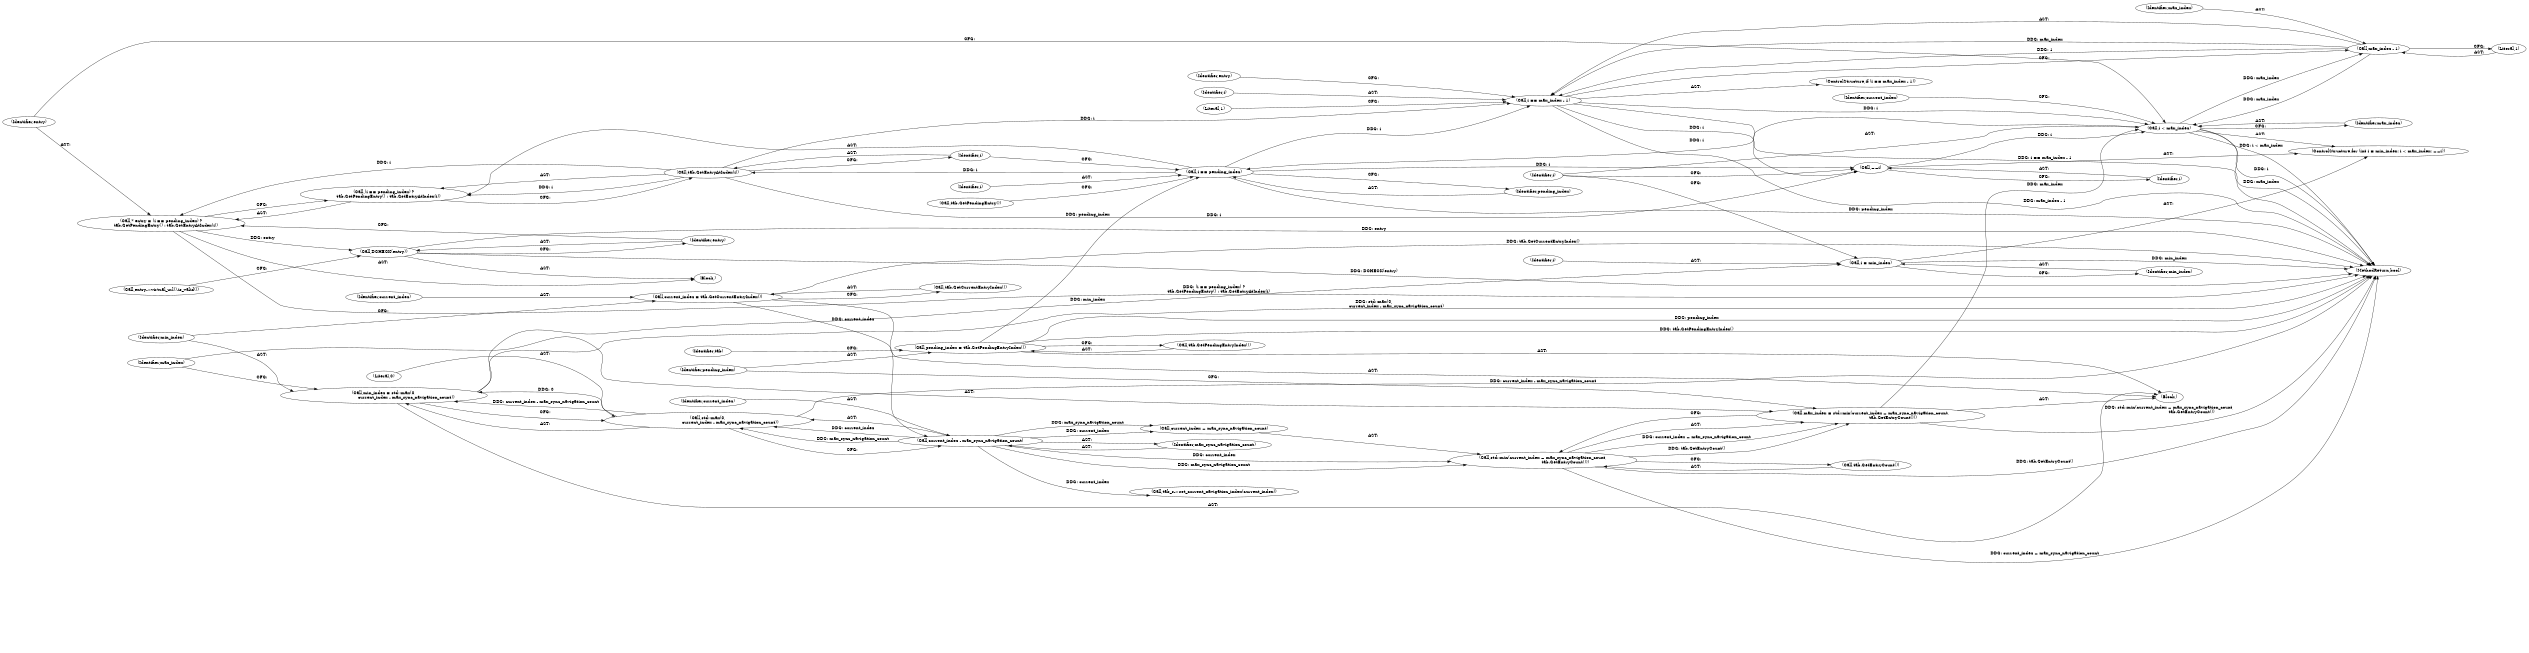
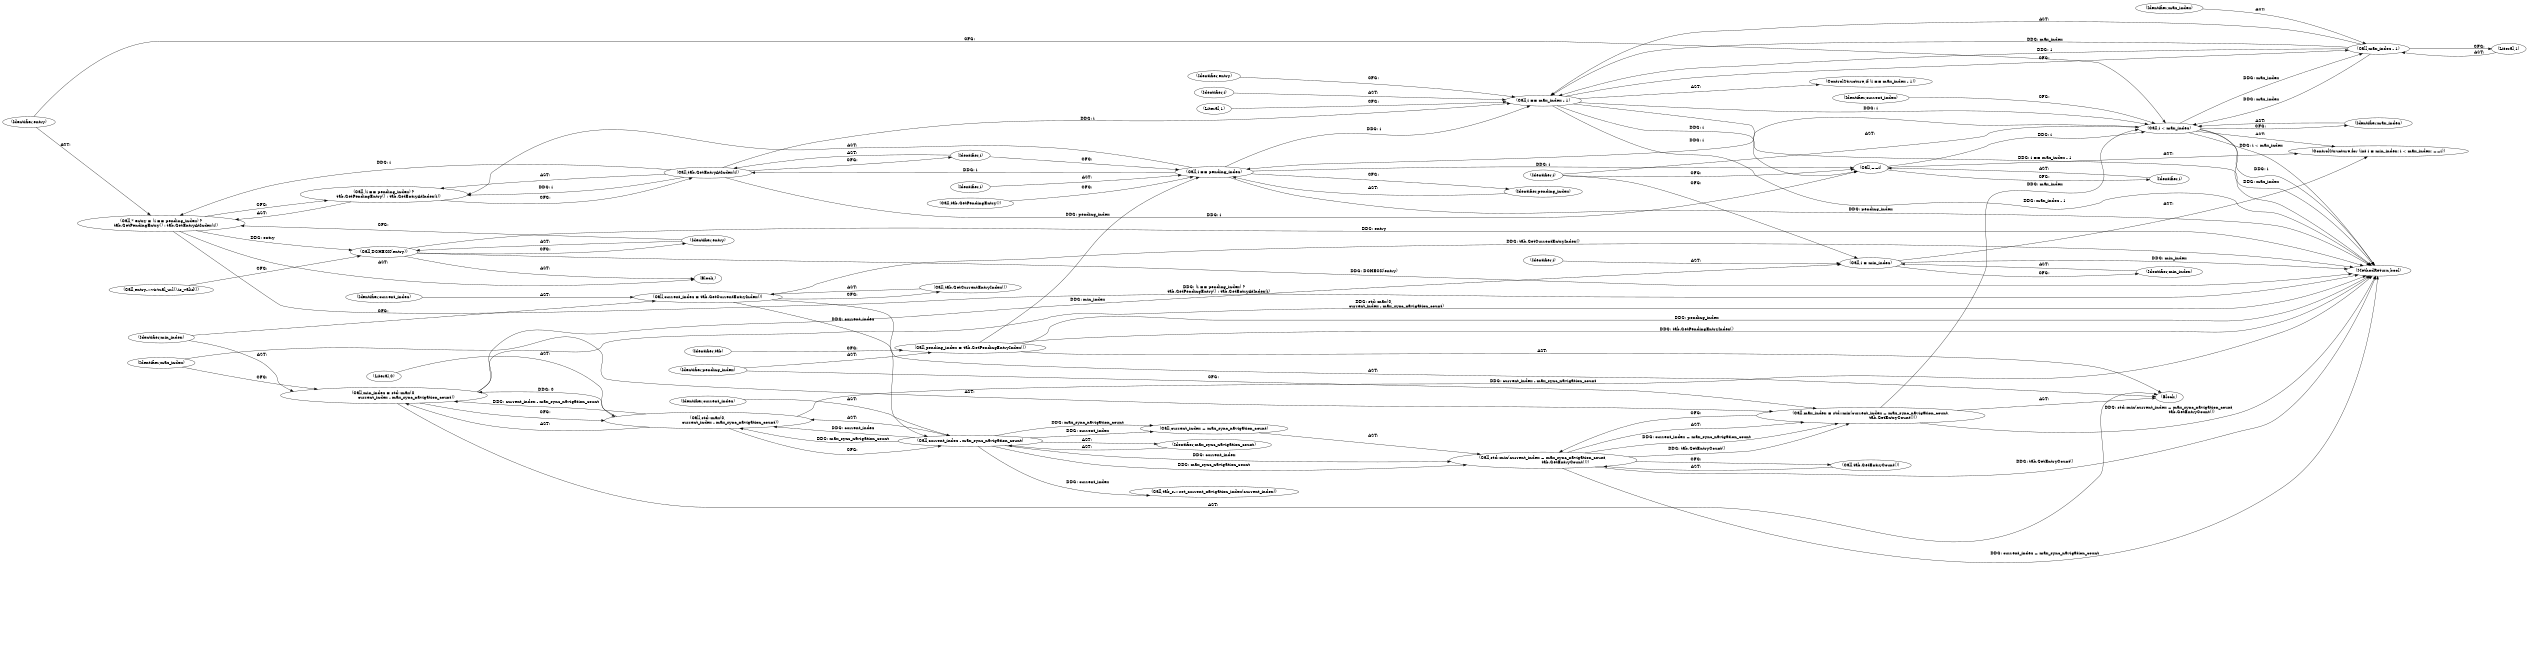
node "(Call,tab.GetPendingEntryIndex())": removed
